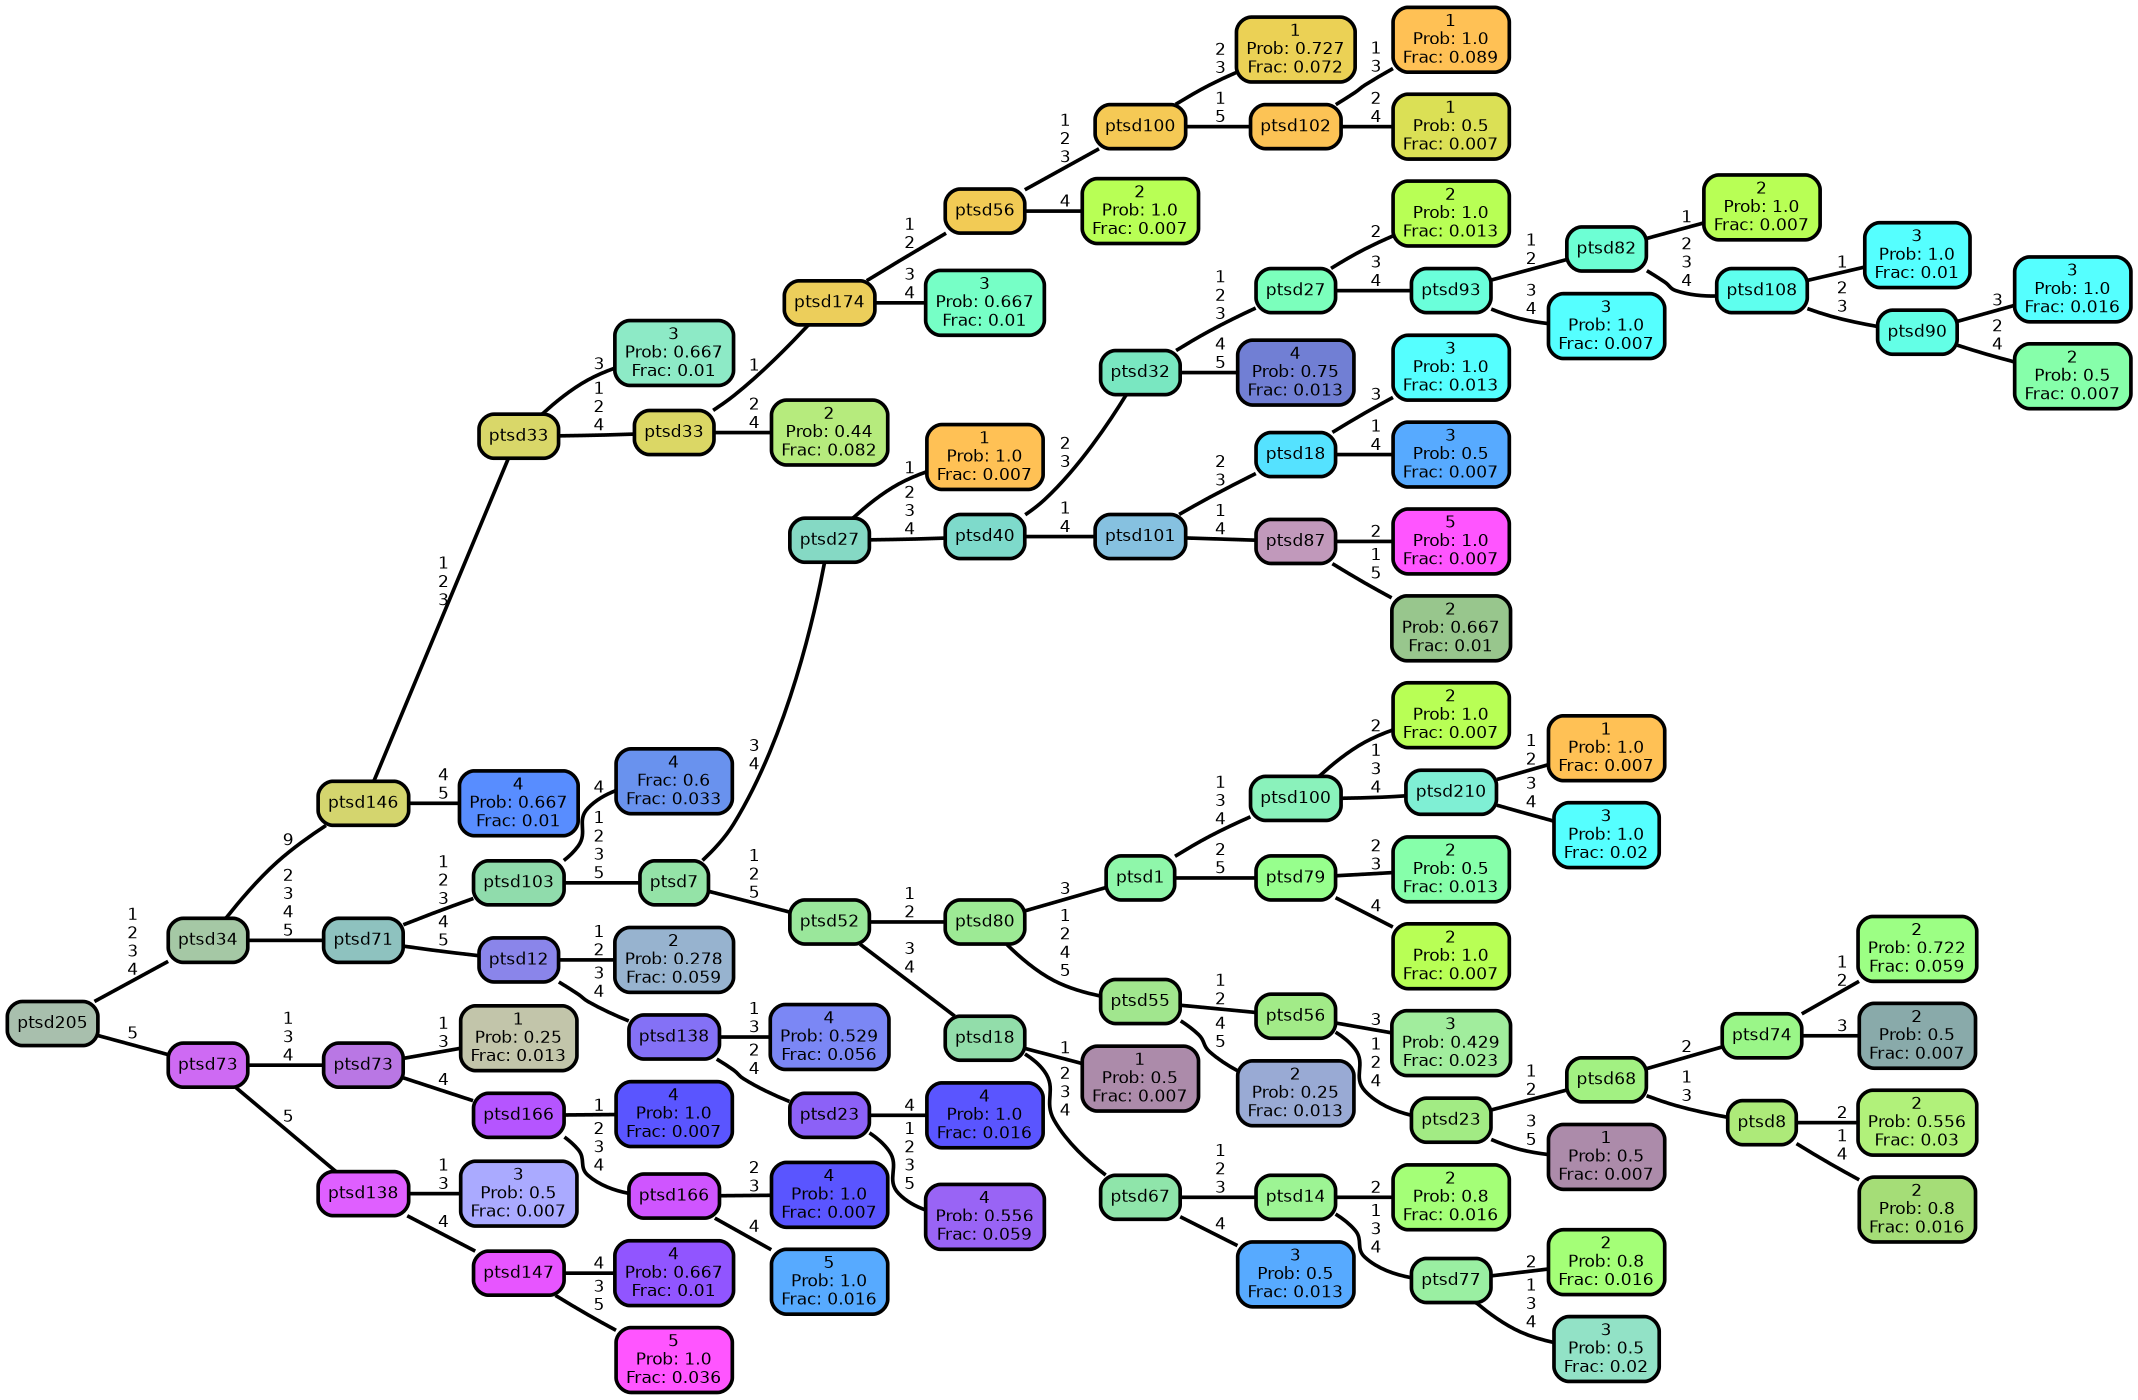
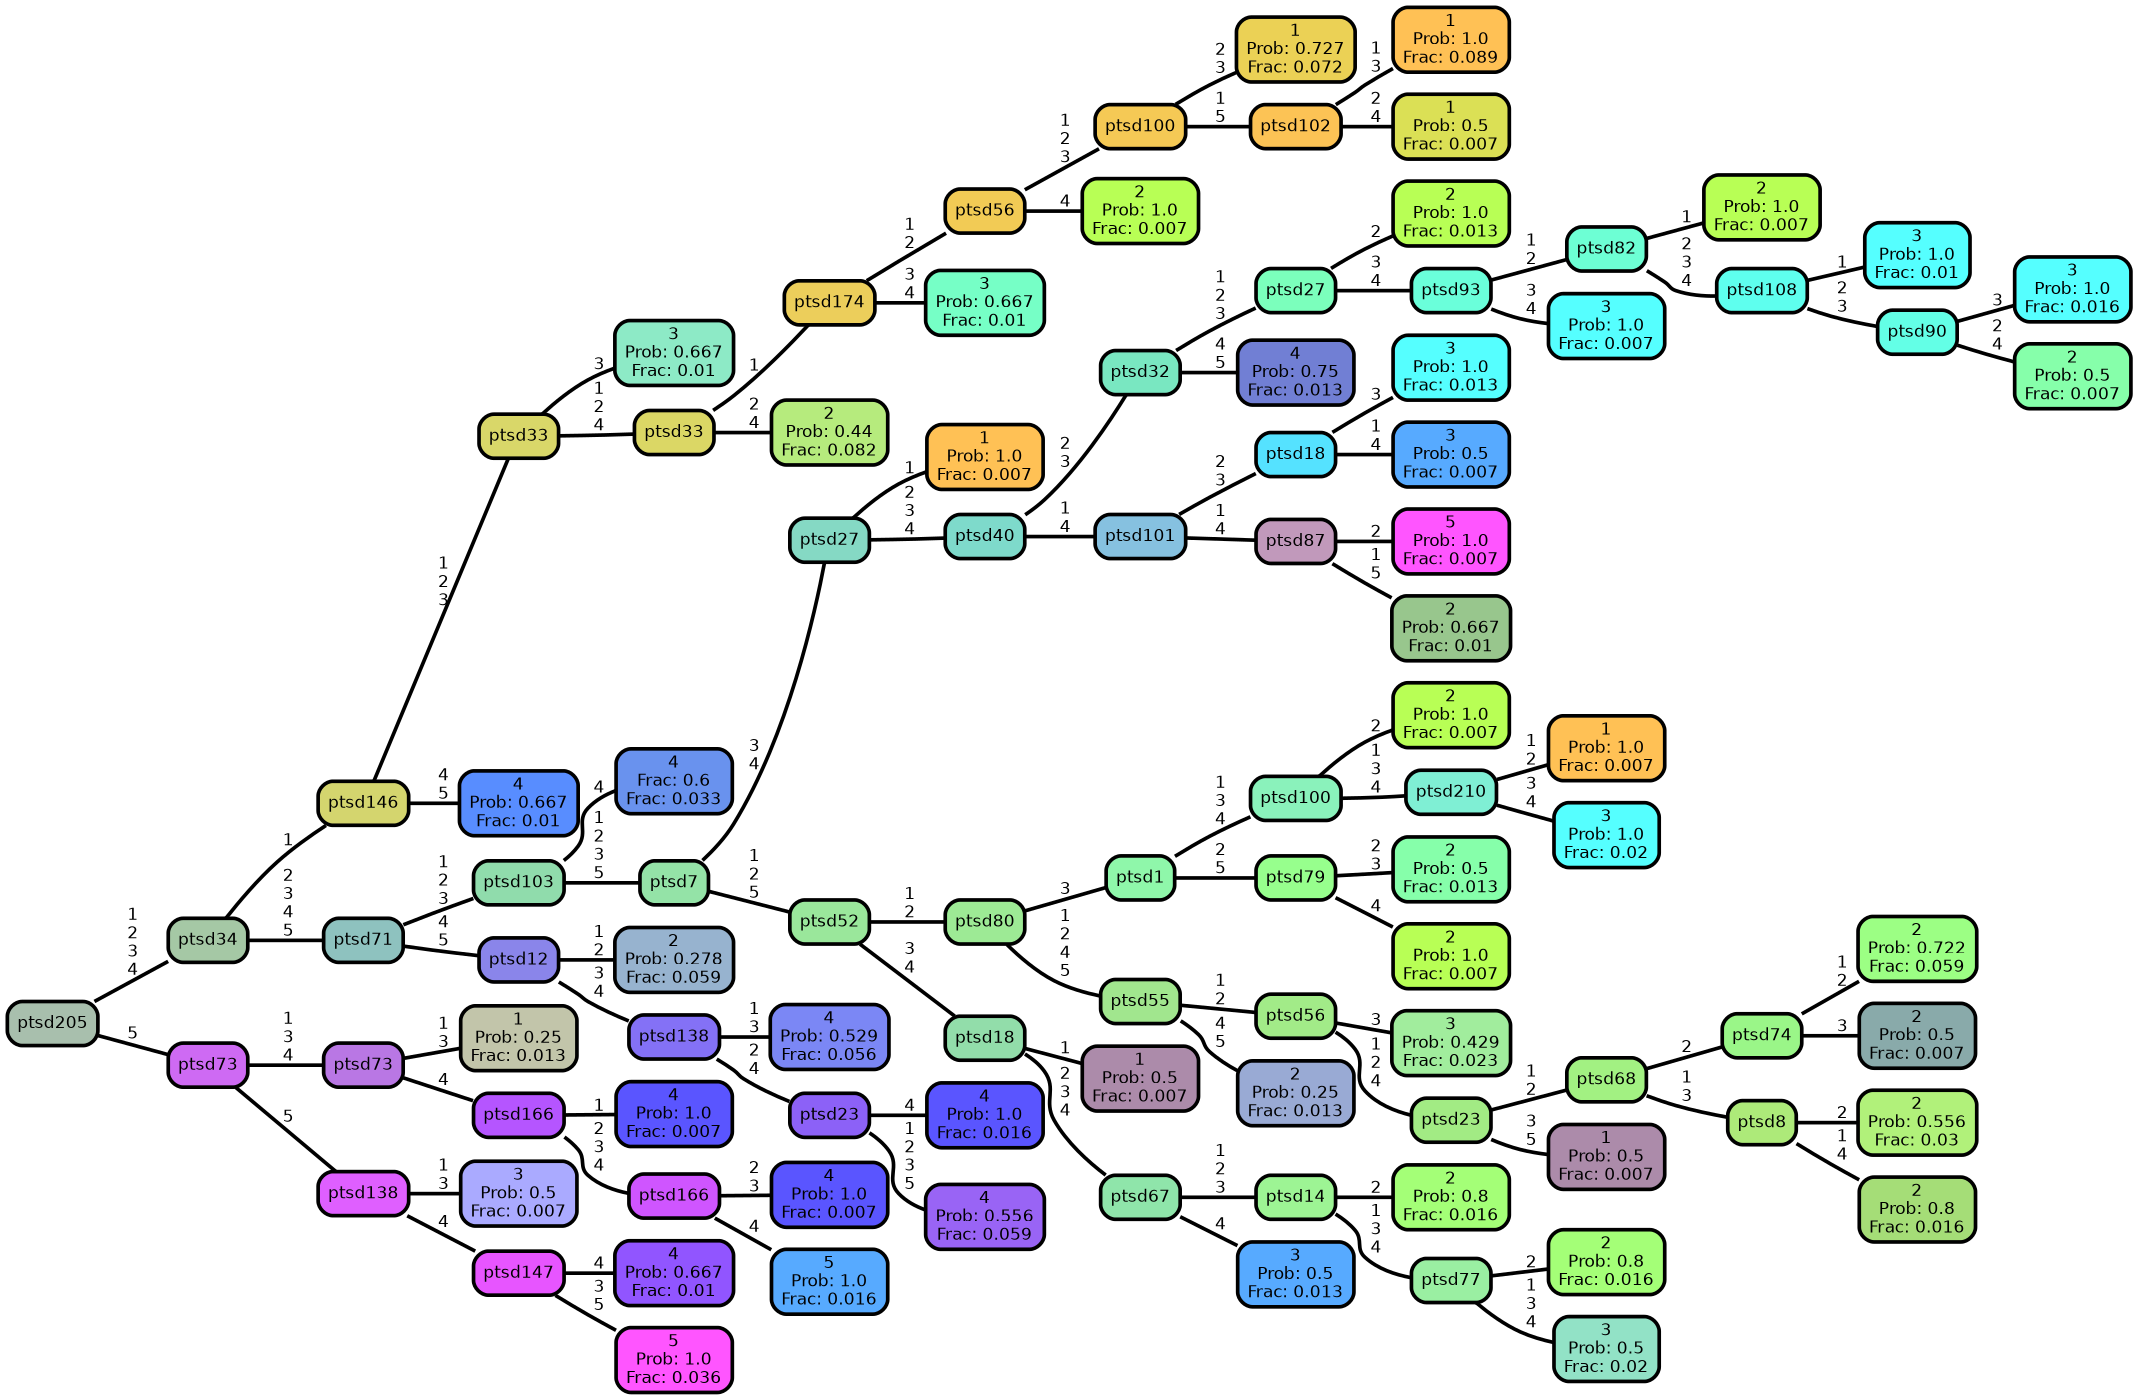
edge "ptsd146" -- "ptsd34": label " 9" -> " 1"
